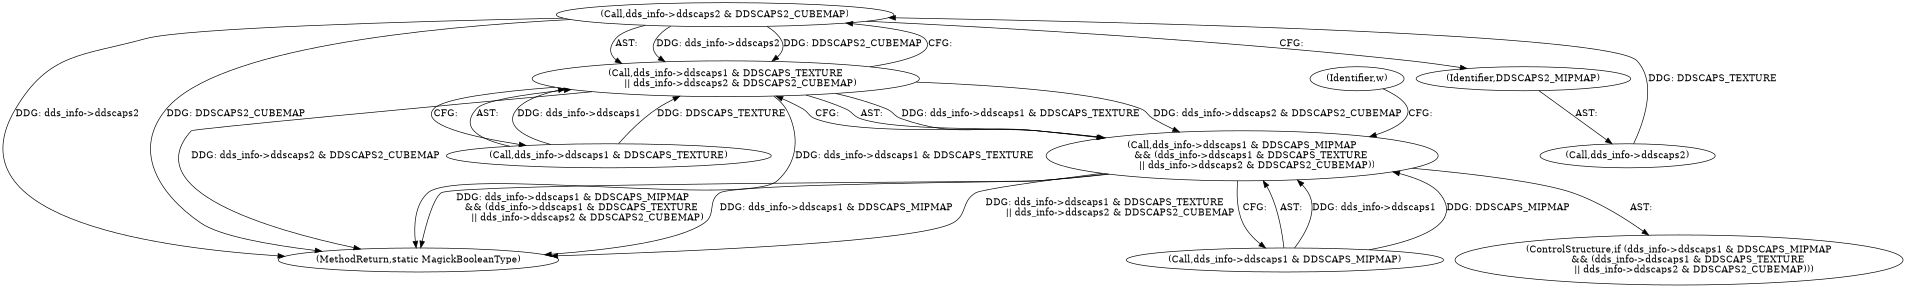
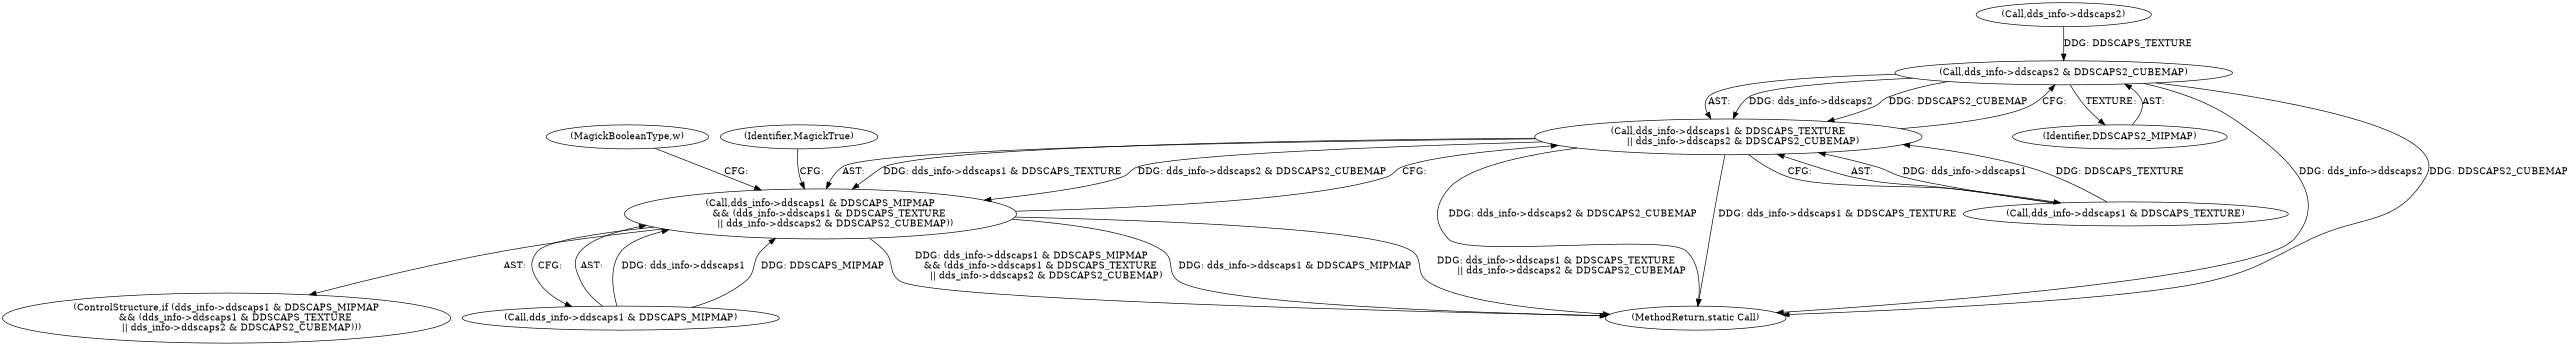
edge "(Call,dds_info->ddscaps2 & DDSCAPS2_CUBEMAP)" -> "(Identifier,DDSCAPS2_MIPMAP)": label "CFG: " -> "TEXTURE: "
node "(Identifier,w)": label "(Identifier,w)" -> "(MagickBooleanType,w)"
edge "(Identifier,DDSCAPS2_MIPMAP)" -> "(Call,dds_info->ddscaps2)": now "(Identifier,DDSCAPS2_MIPMAP)" -> "(Call,dds_info->ddscaps2 & DDSCAPS2_CUBEMAP)"
node "(Identifier,MagickTrue)": added
node "(MethodReturn,static MagickBooleanType)": label "(MethodReturn,static MagickBooleanType)" -> "(MethodReturn,static Call)"
